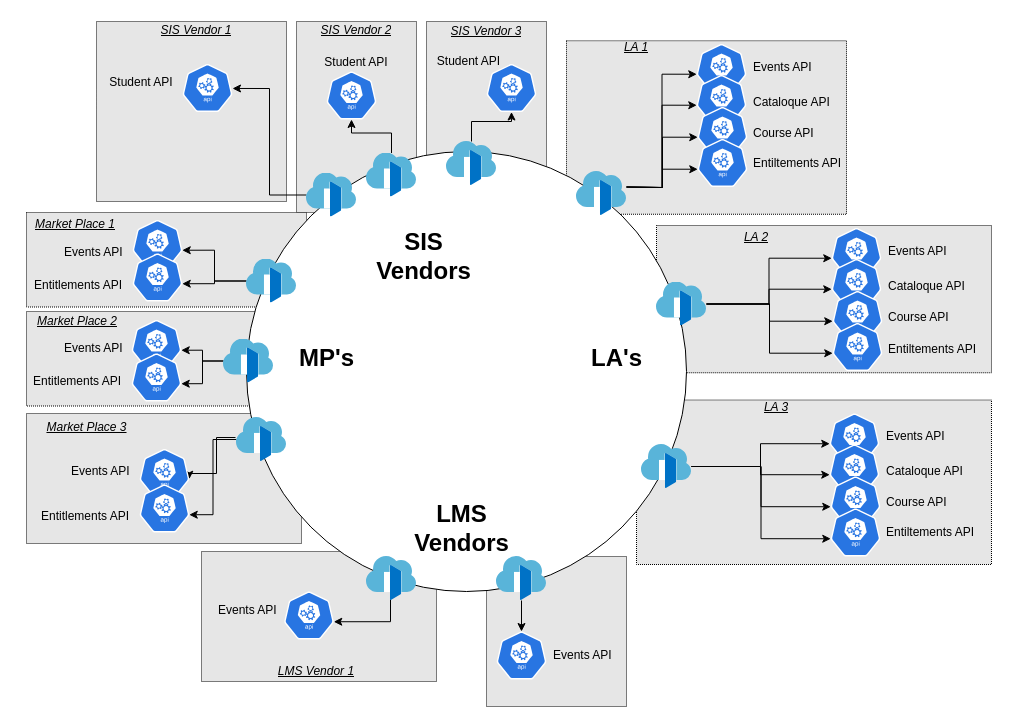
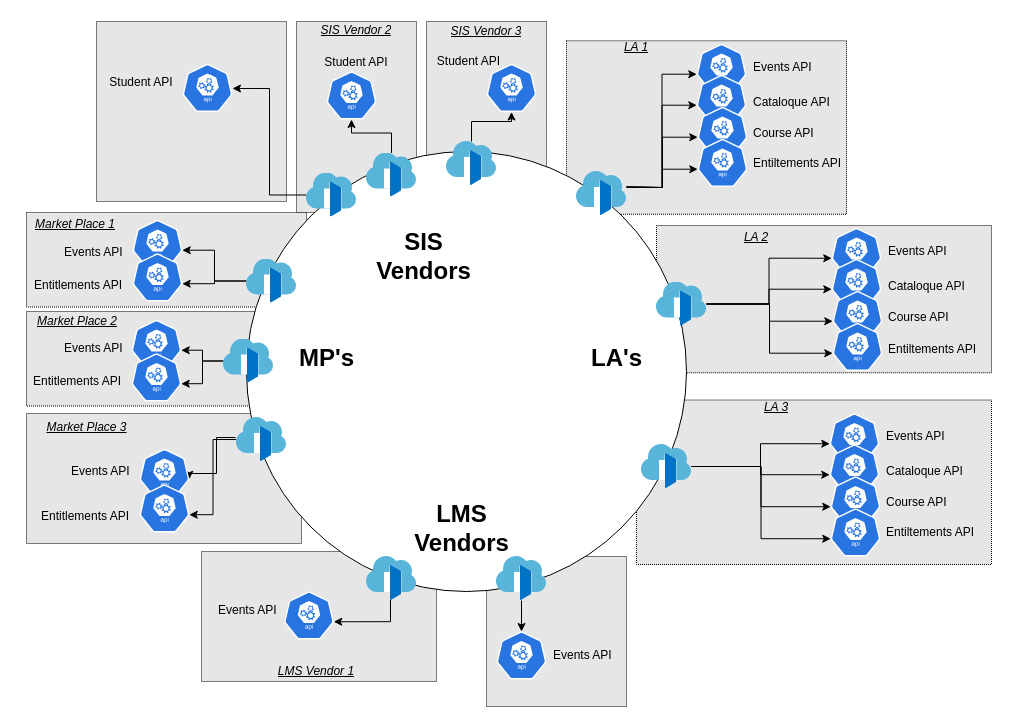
node "SIS Vendor 1": removed
